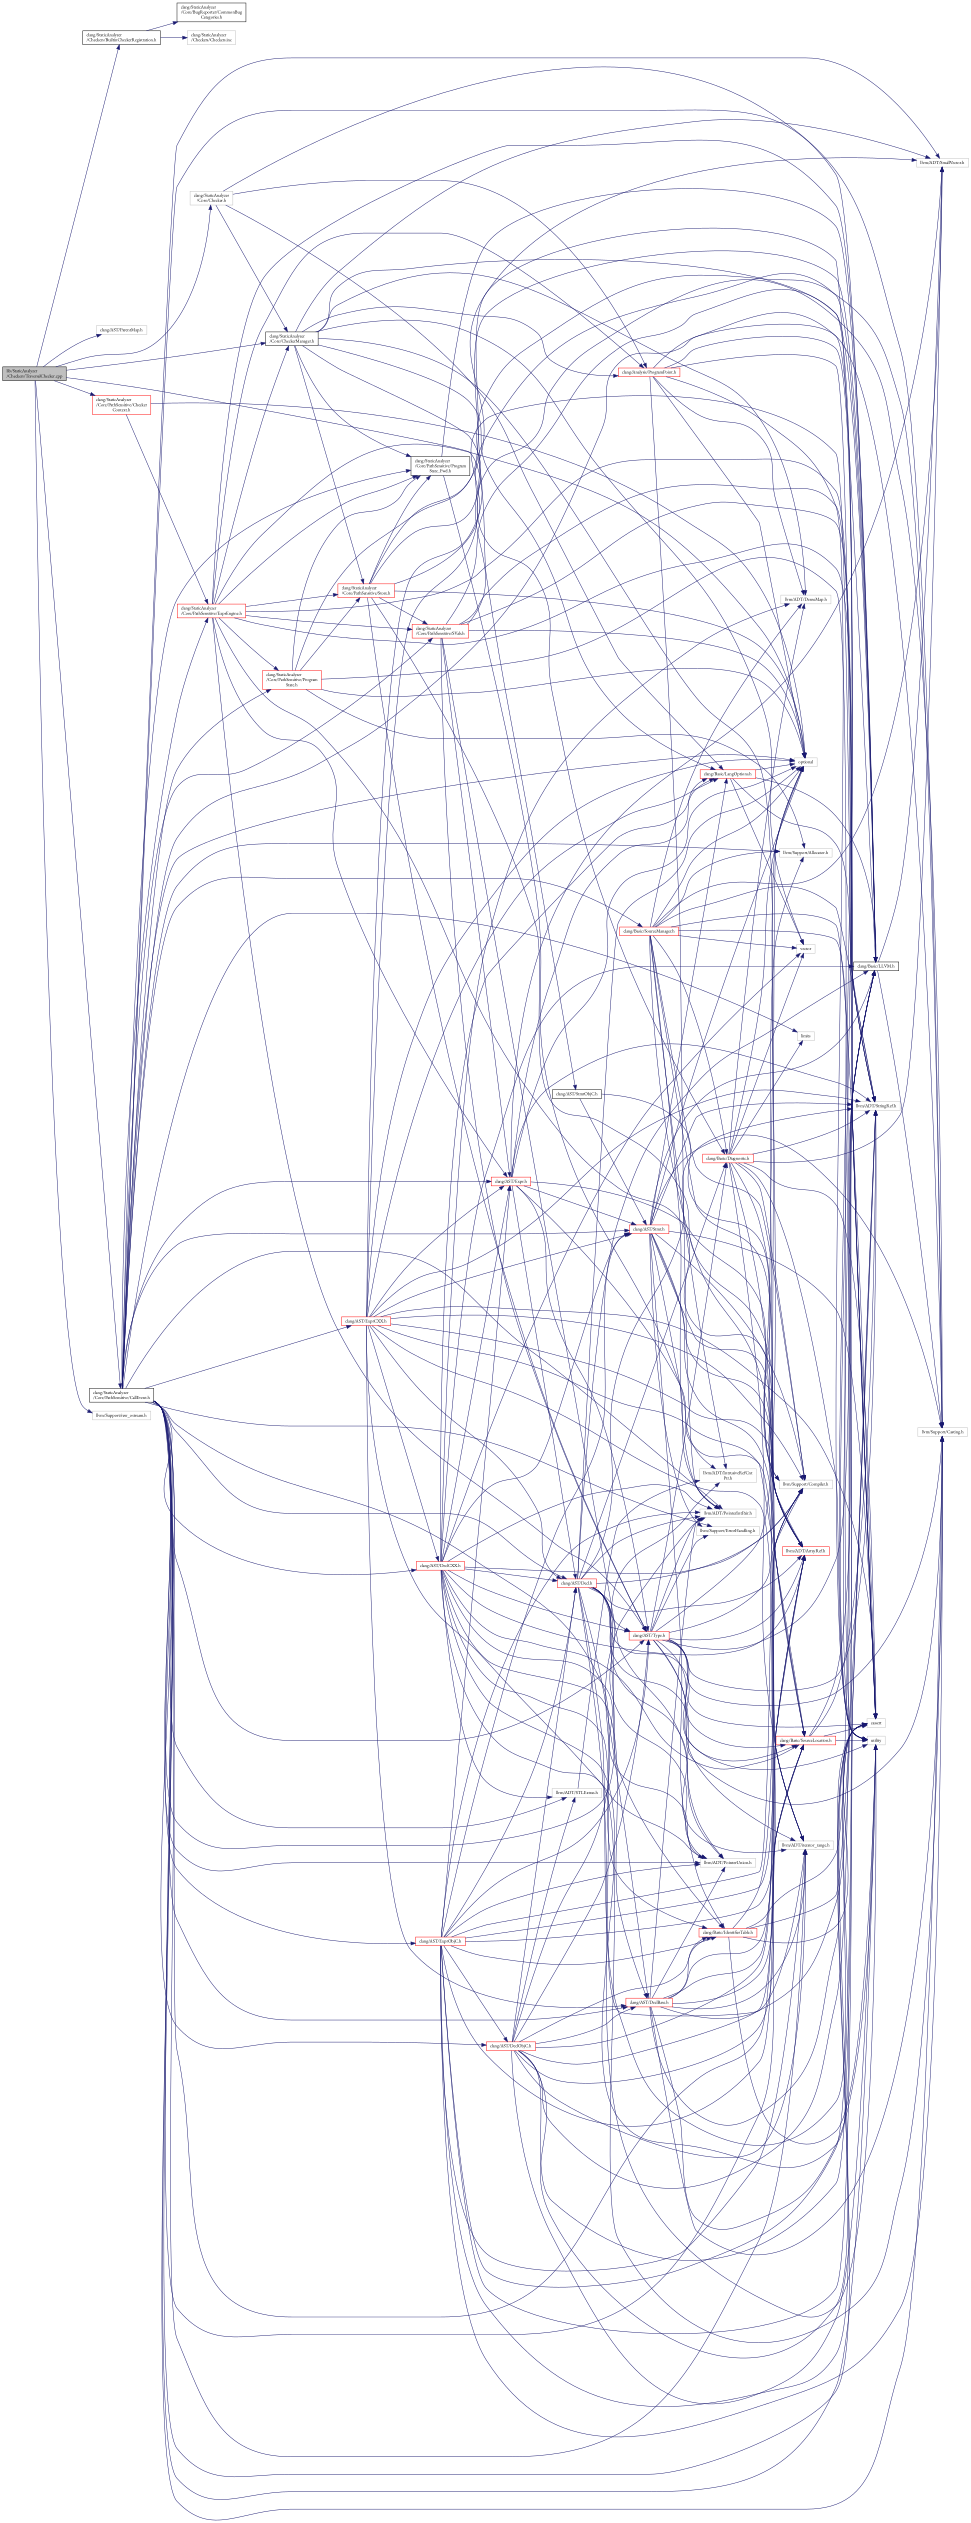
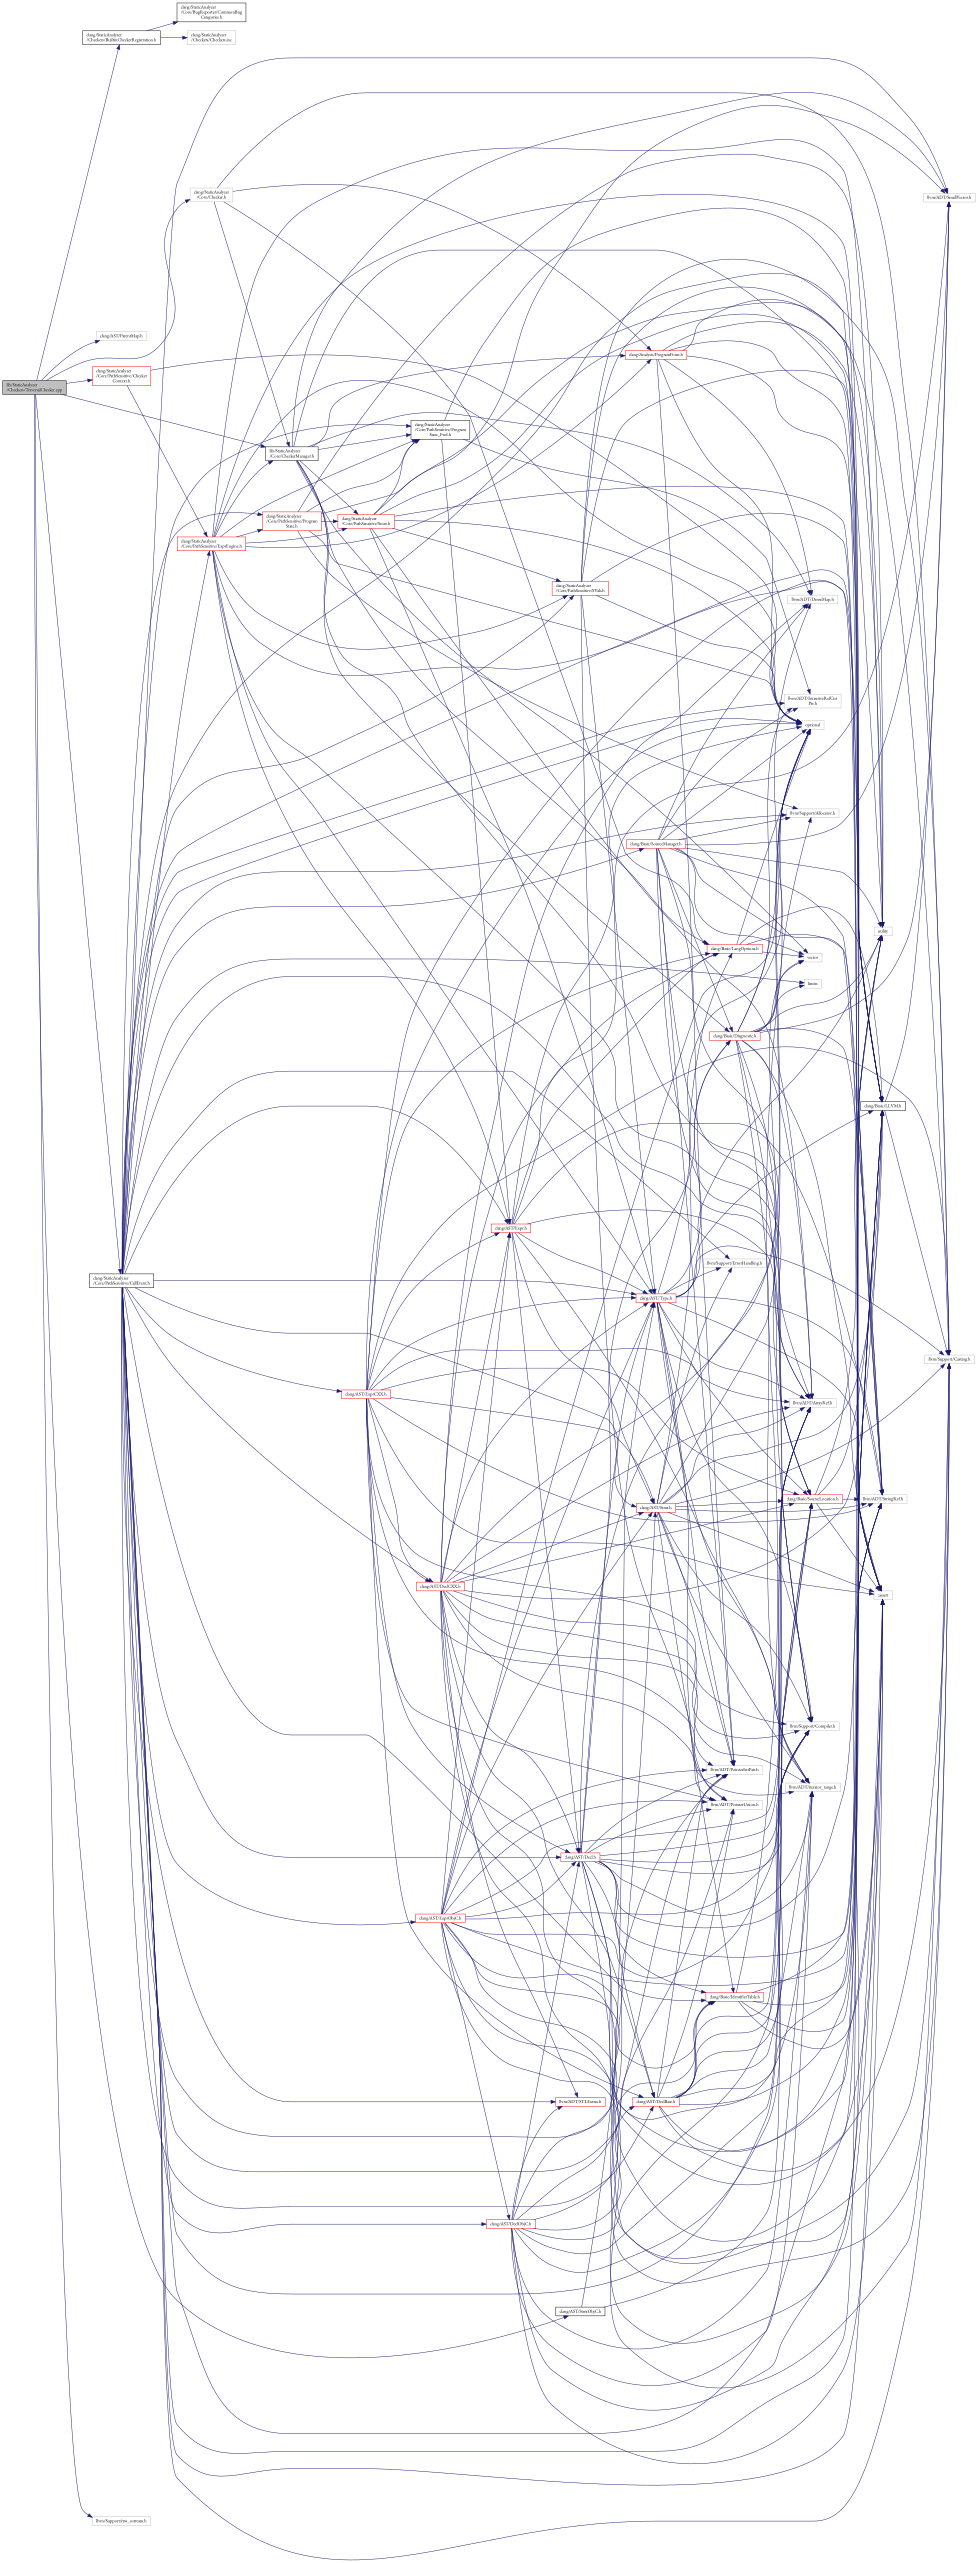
node "clang/StaticAnalyzer /Core/CheckerManager.h": label "clang/StaticAnalyzer /Core/CheckerManager.h" -> "lib/StaticAnalyzer /Core/CheckerManager.h"
edge "clang/StaticAnalyzer /Core/PathSensitive/SVals.h" -> "clang/AST/Expr.h": now "clang/StaticAnalyzer /Core/PathSensitive/Program State_Fwd.h" -> "clang/AST/Expr.h"
edge "clang/AST/ExprCXX.h" -> "clang/AST/Type.h": added
node "llvm/ADT/ArrayRef.h": color red -> grey75
edge "llvm/ADT/STLExtras.h" -> "llvm/ADT/IntrusiveRefCnt Ptr.h": now "clang/Basic/Diagnostic.h" -> "llvm/ADT/IntrusiveRefCnt Ptr.h"
node "llvm/ADT/STLExtras.h": color grey75 -> red
edge "clang/AST/DeclObjC.h" -> "utility": removed
